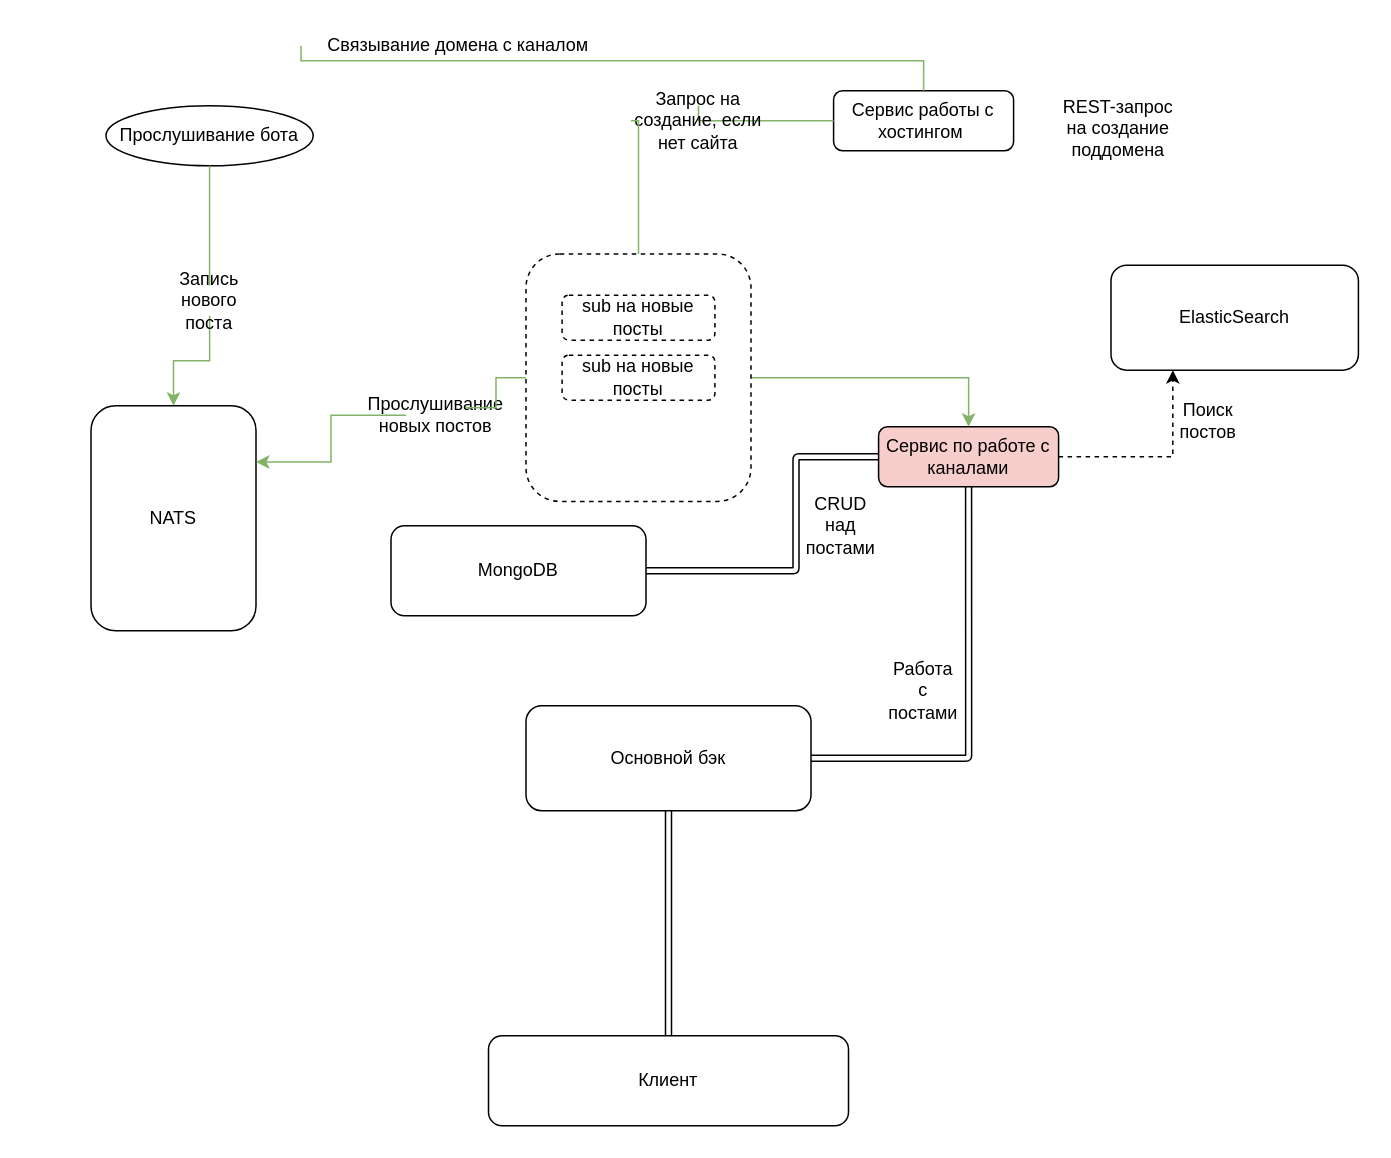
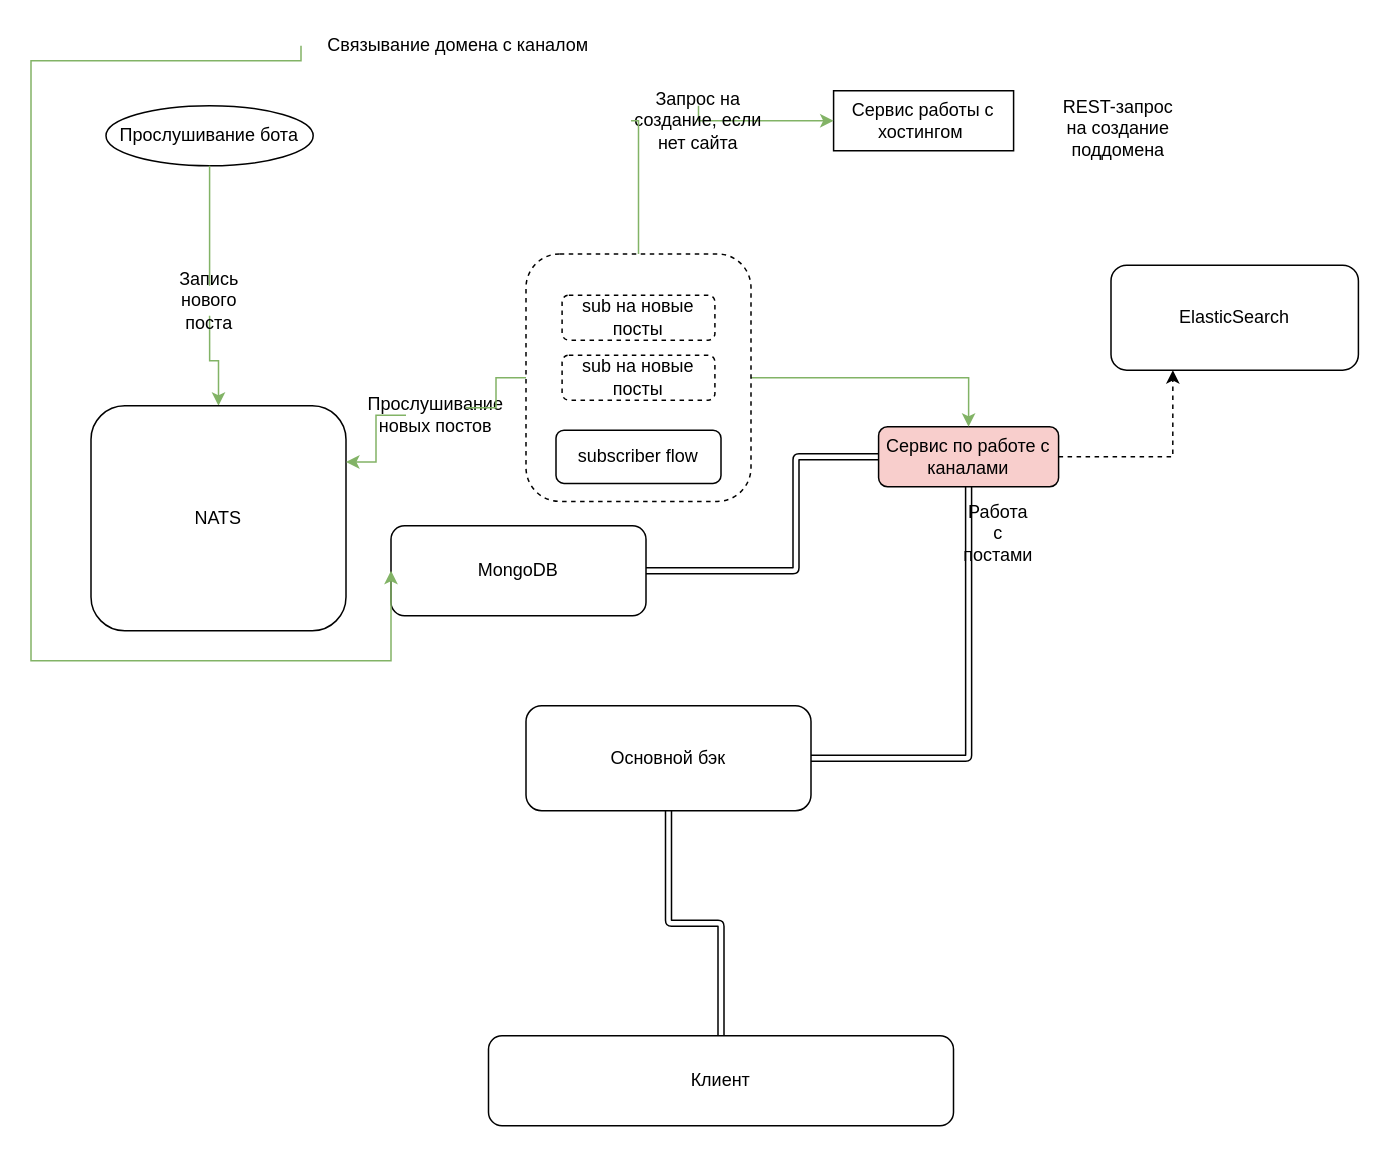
edge "Связывание домена с каналом" -- "Сервис работы с хостингом": removed
edge "Запрос на создание, если нет сайта" -- "Сервис работы с хостингом": arrowhead none -> classic
node "Сервис работы с хостингом": shape rounded rectangle -> rectangle
node "Поиск постов": removed
edge "Связывание домена с каналом" -> "MongoDB": added
node "subscriber flow": added
node "NATS": size 165x225 -> 255x225
node "CRUD над постами": removed
node "Работа с постами": moved (923, 691) -> (998, 533)
node "Клиент": size 360x90 -> 465x90
